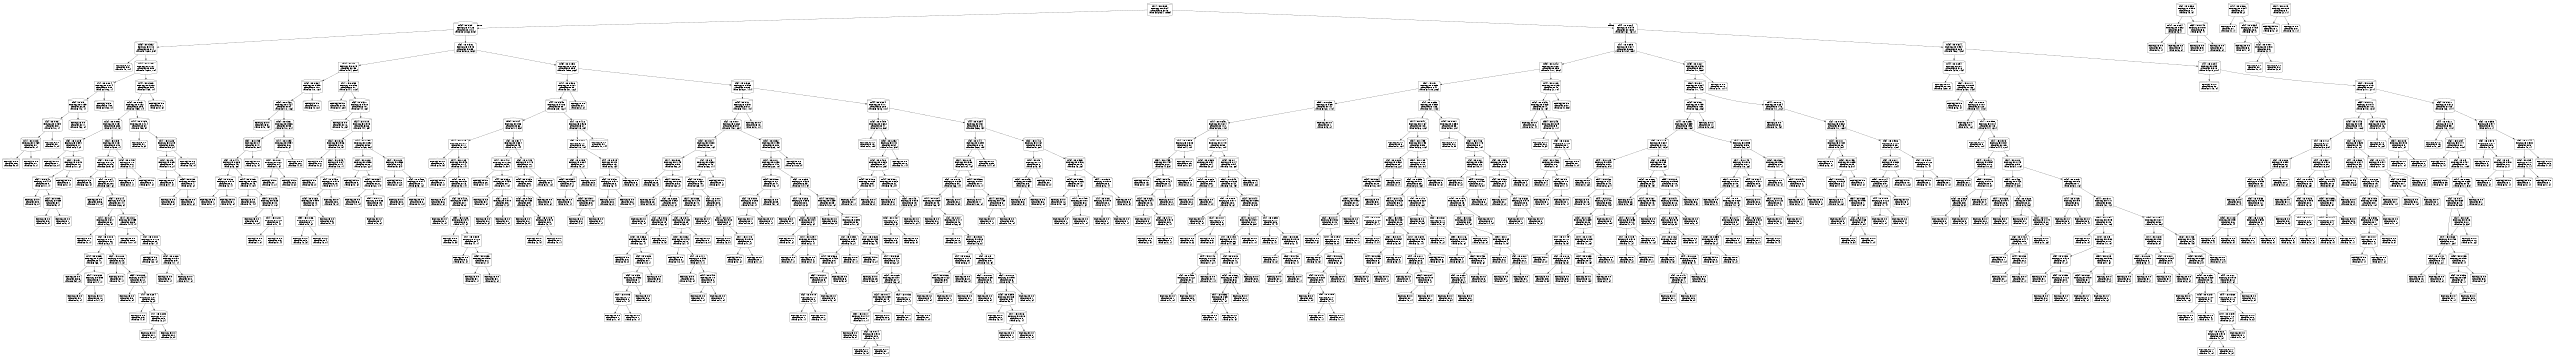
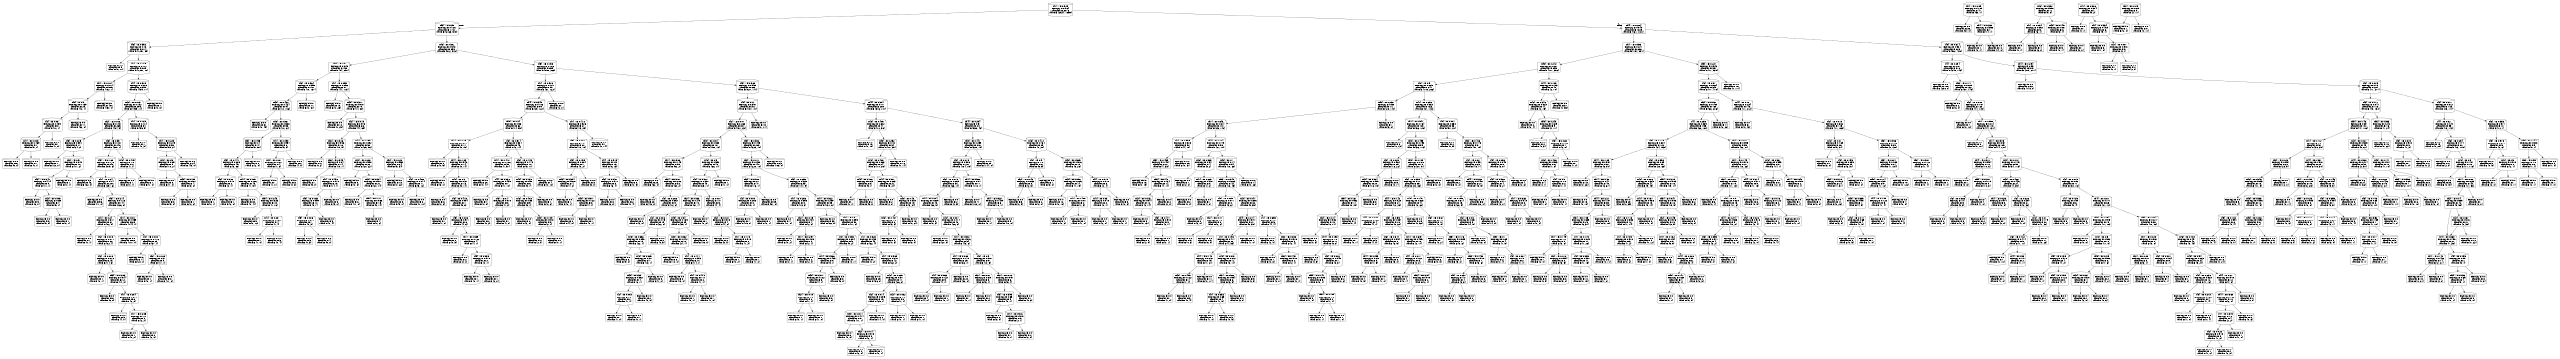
edge "X[2] <= 0.008 entropy = 0.271 samples = 60 value = [82, 4]" -> "X[1] <= 0.285 entropy = 0.109 samples = 47 value = [68, 1]": removed
